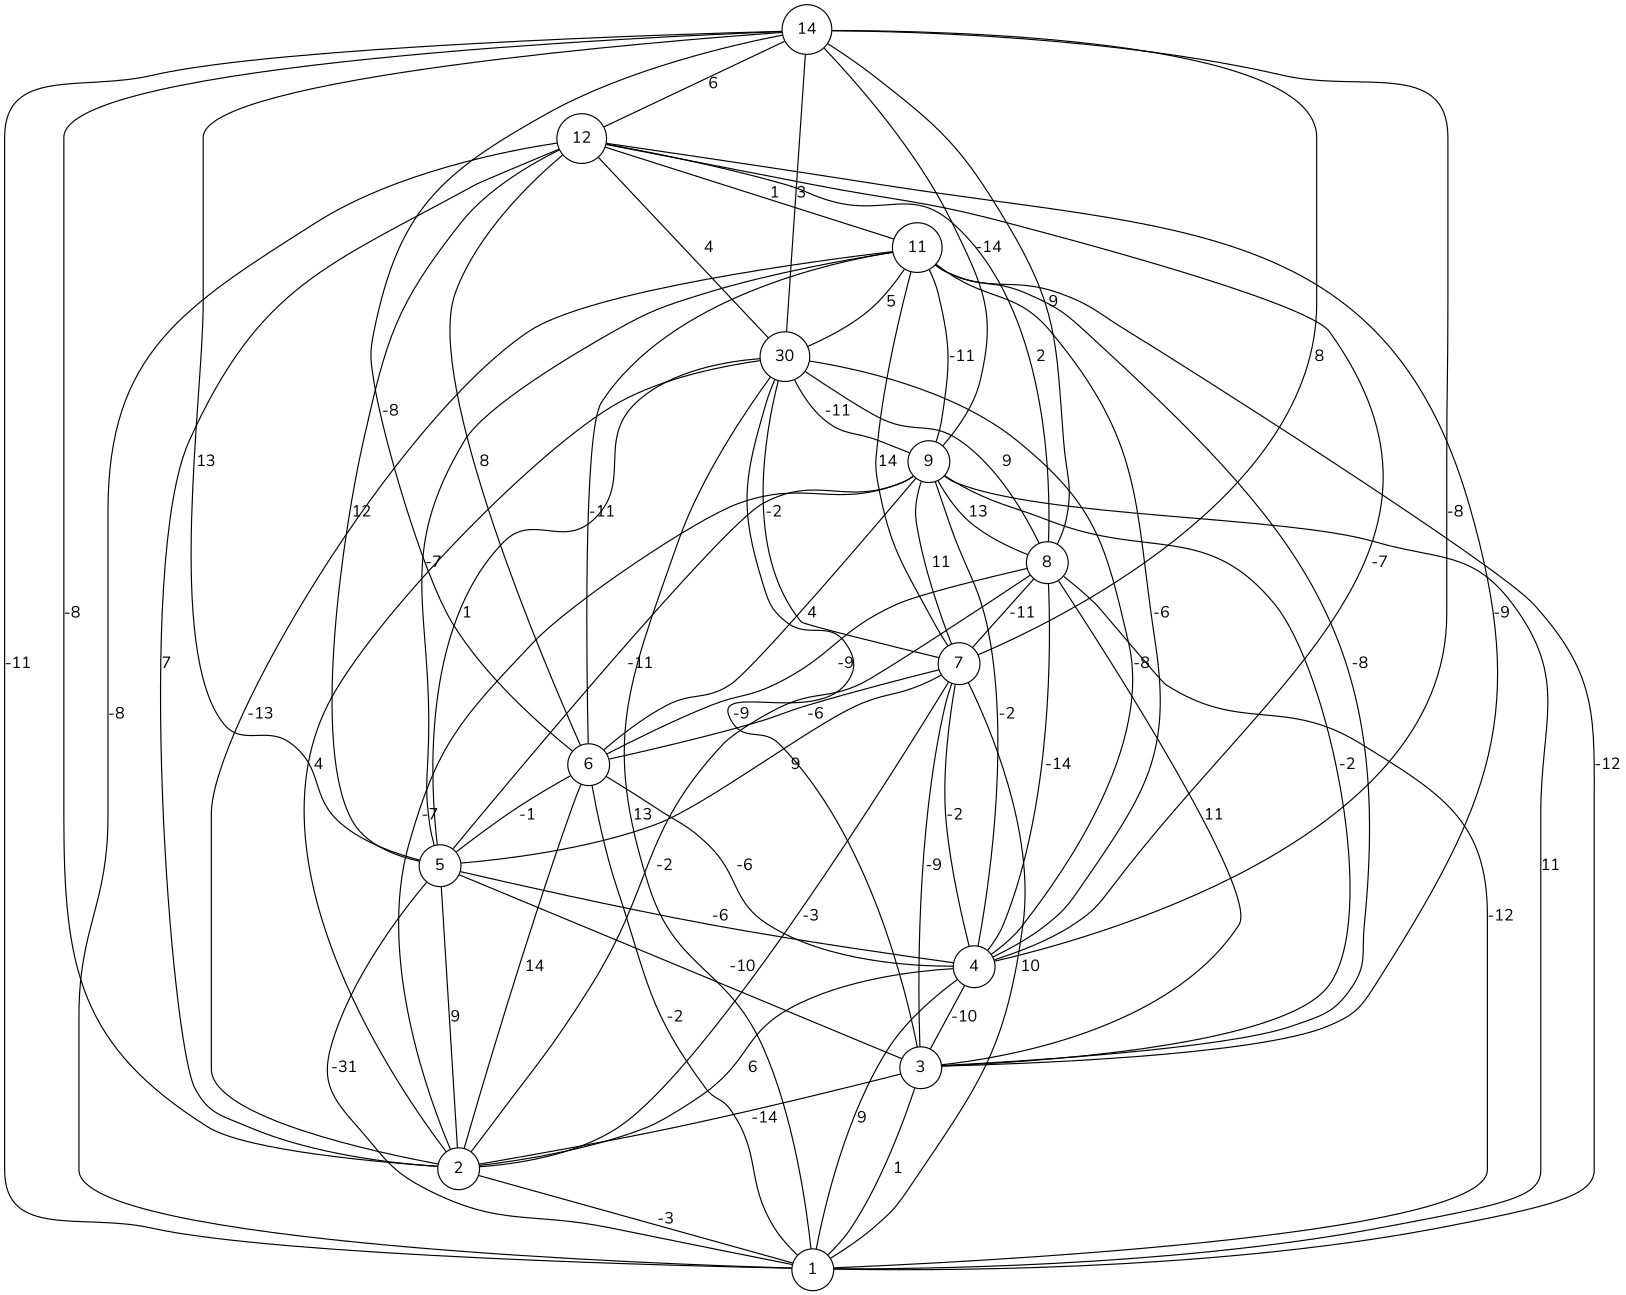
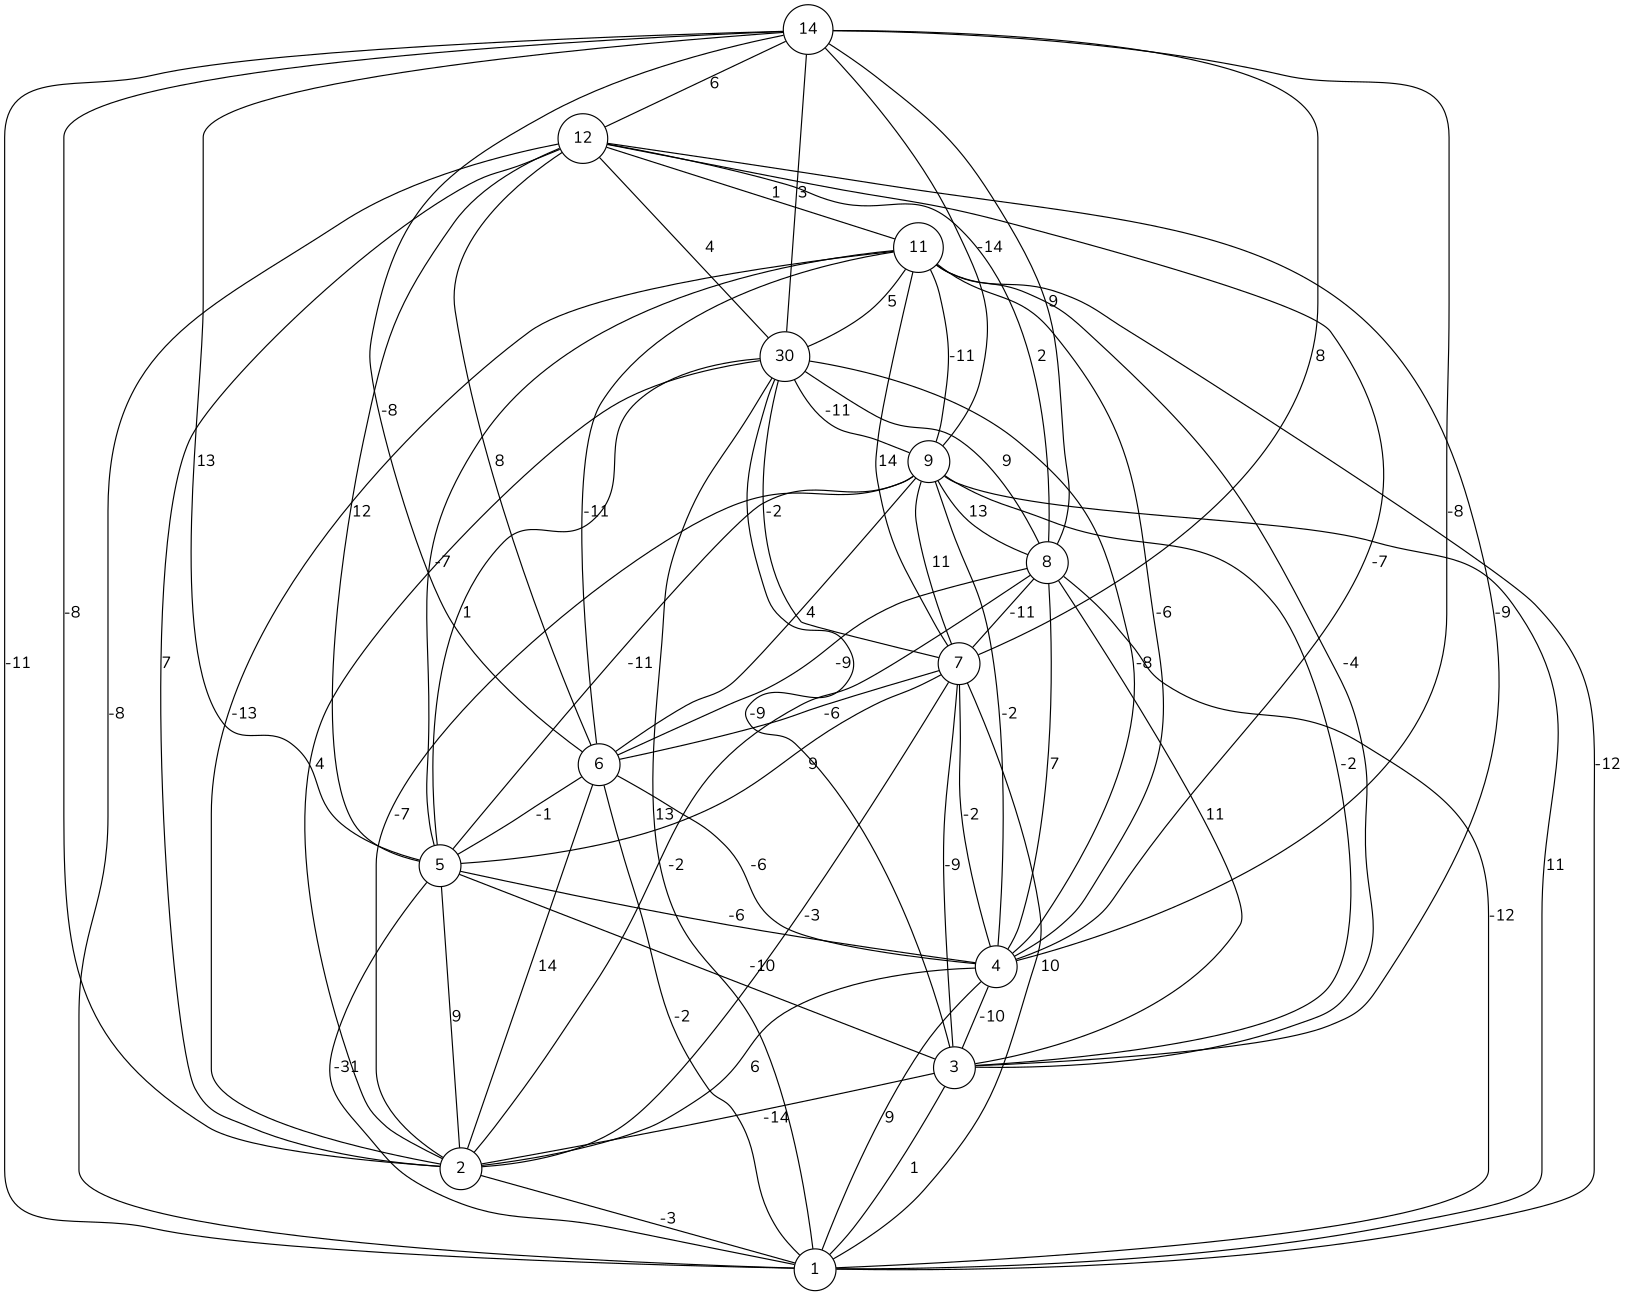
edge "11" -- "3": label "-8" -> "-4"
edge "8" -- "4": label "-14" -> "7"
